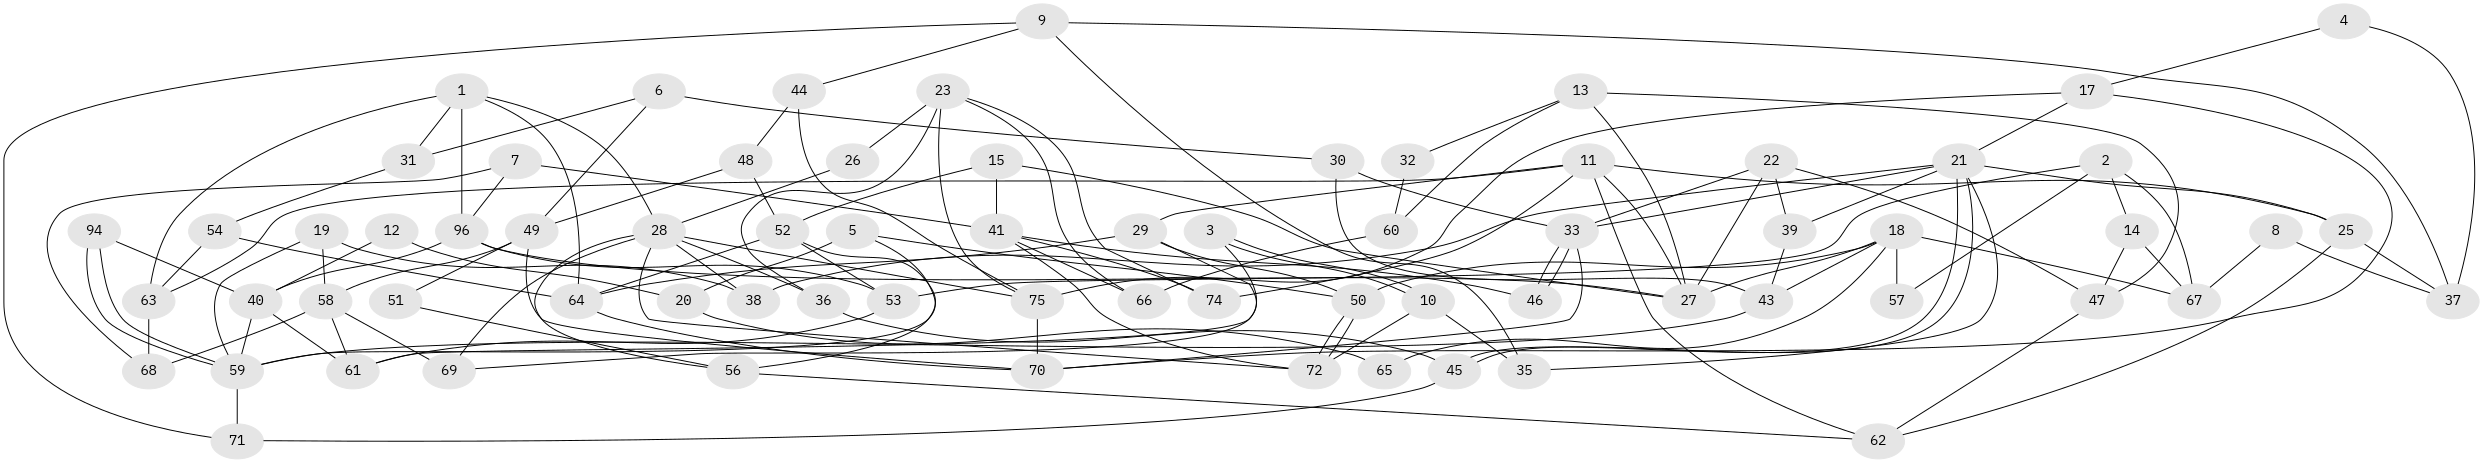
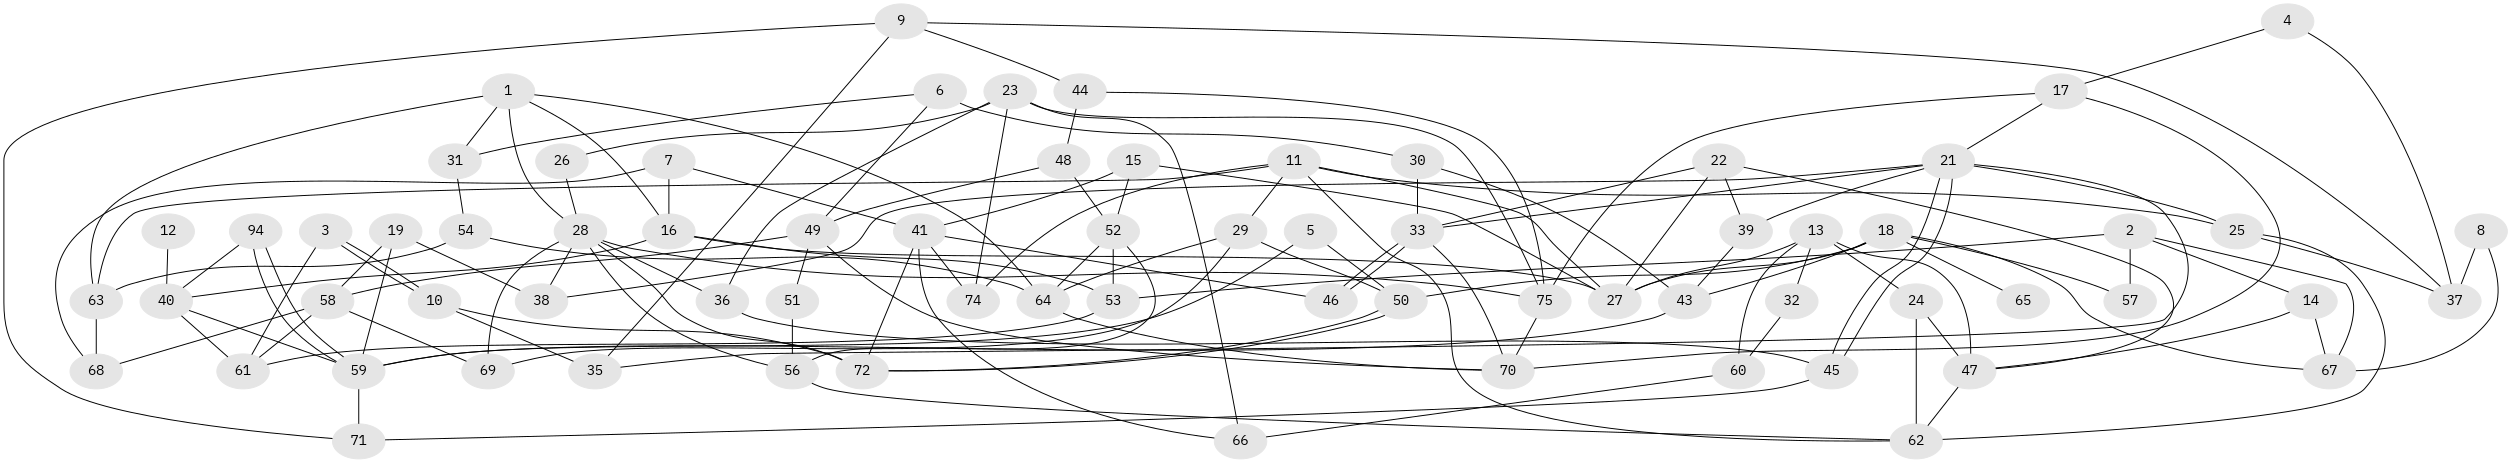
node "96": label "96" -> "16"
node "20": removed
node "24": added
